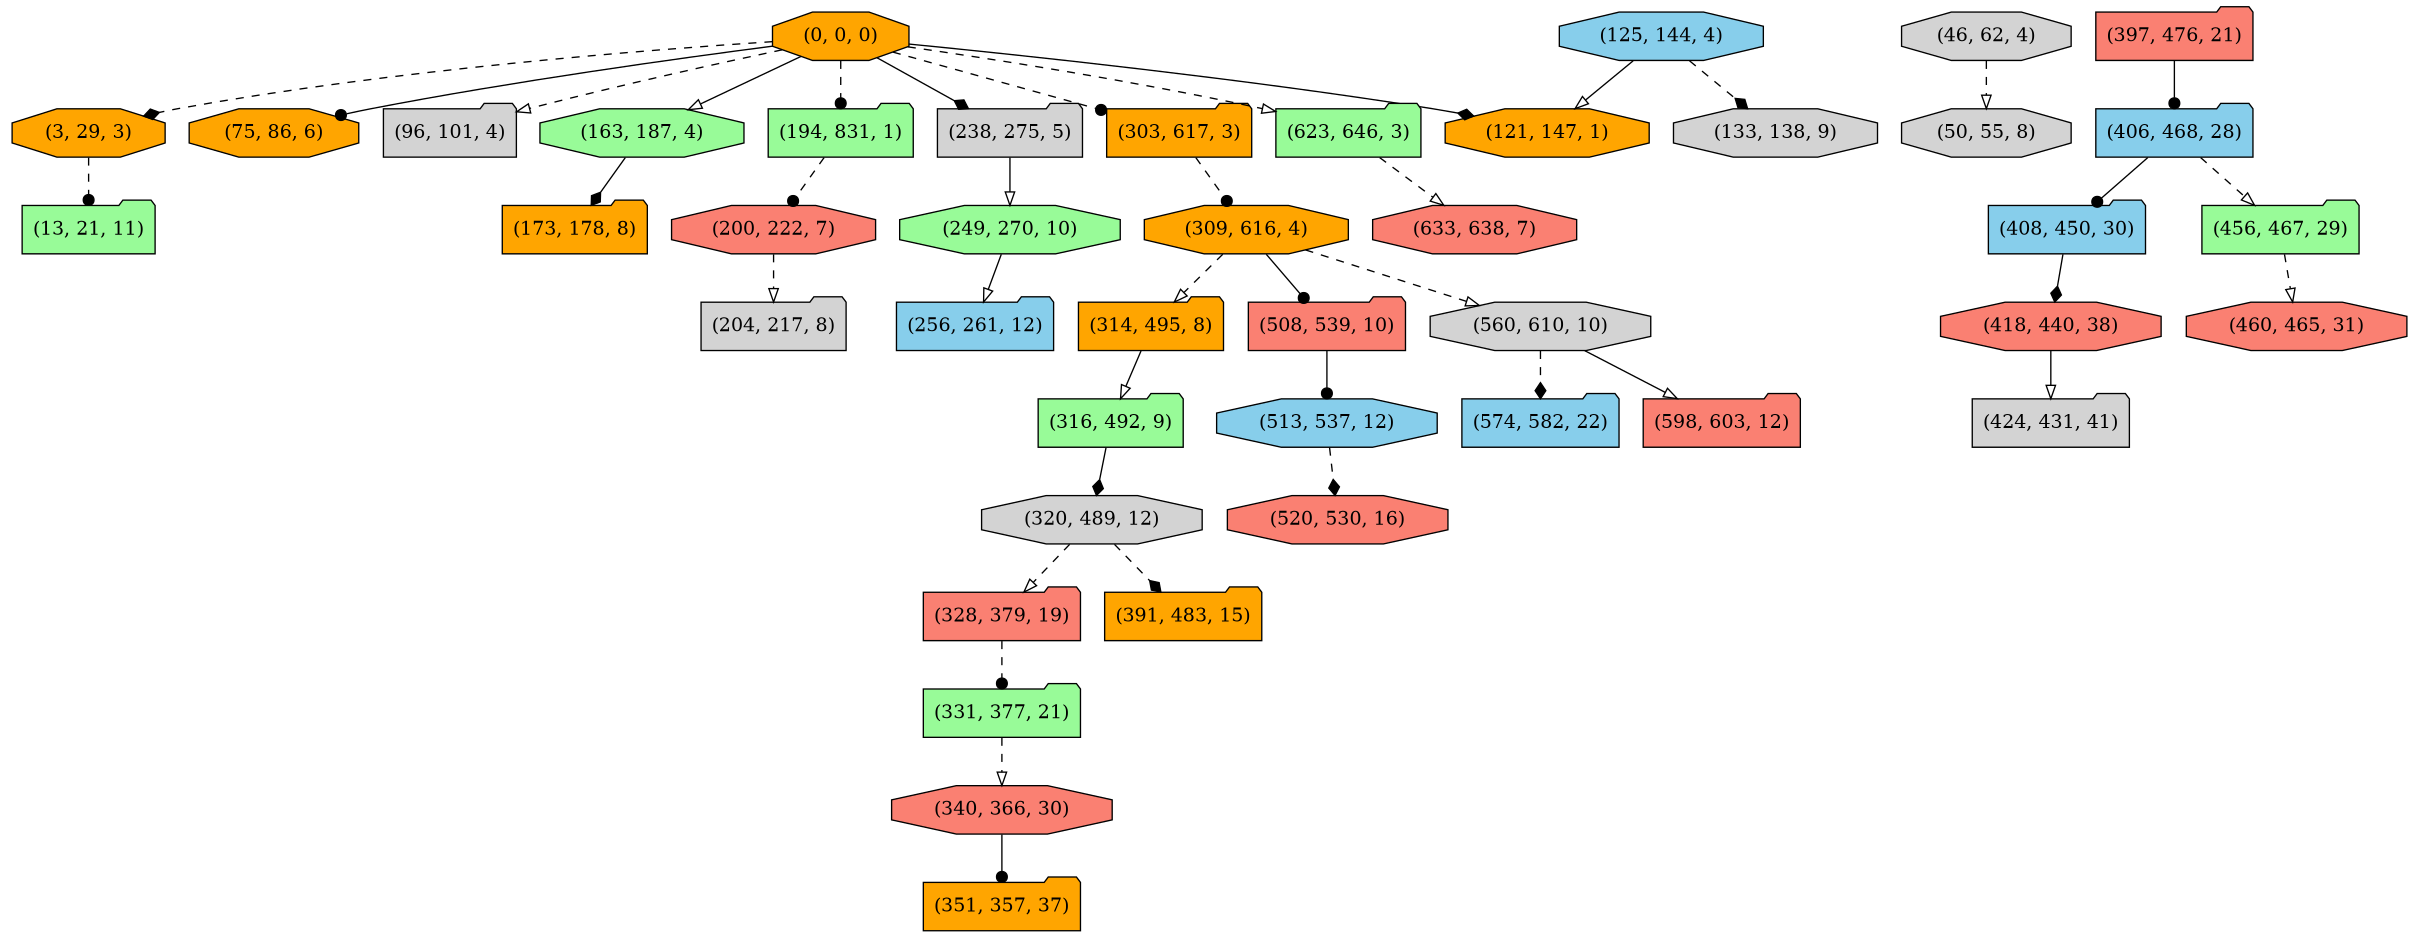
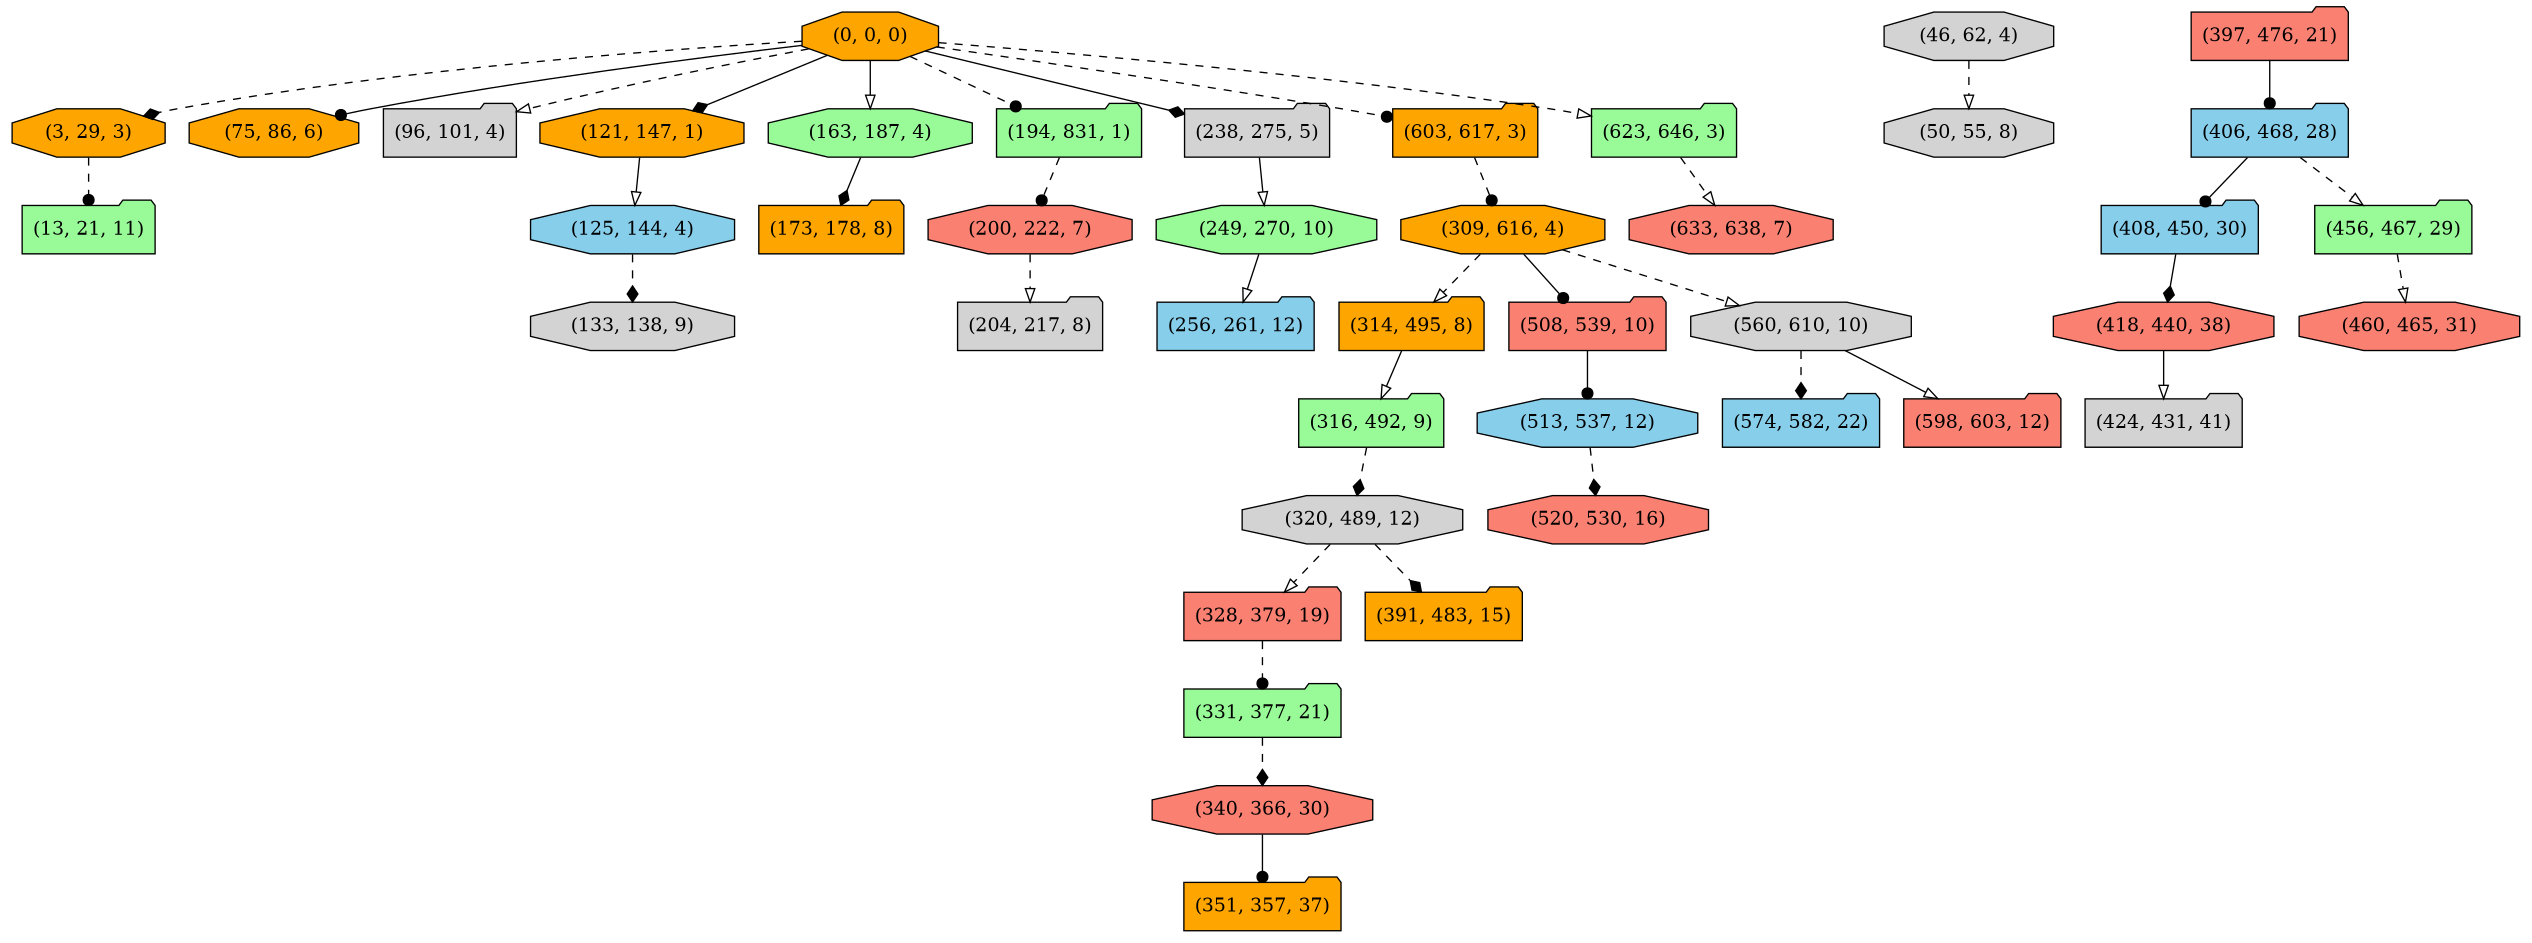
edge "(125, 144, 4)" -> "(121, 147, 1)": reversed
node "(303, 617, 3)": label "(303, 617, 3)" -> "(603, 617, 3)"
edge "(316, 492, 9)" -> "(320, 489, 12)": style solid -> dashed
edge "(331, 377, 21)" -> "(340, 366, 30)": arrowhead onormal -> diamond
